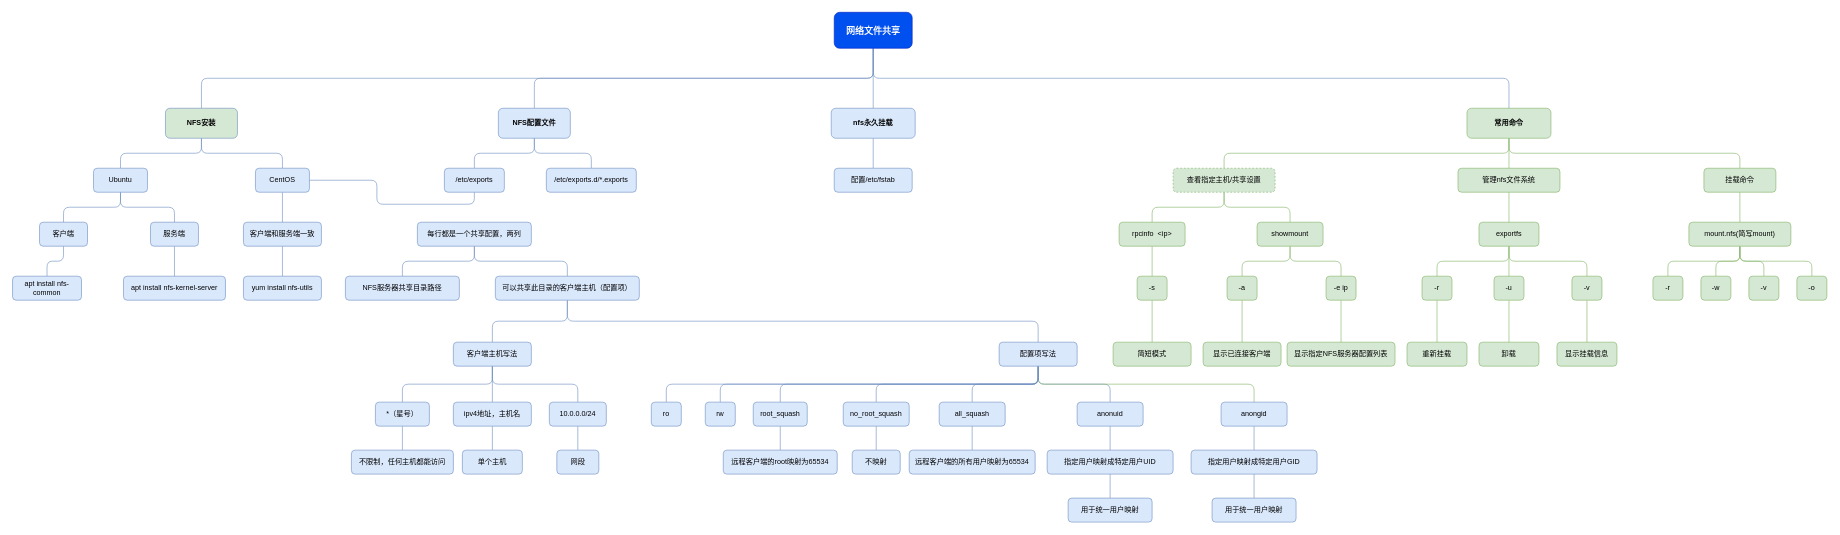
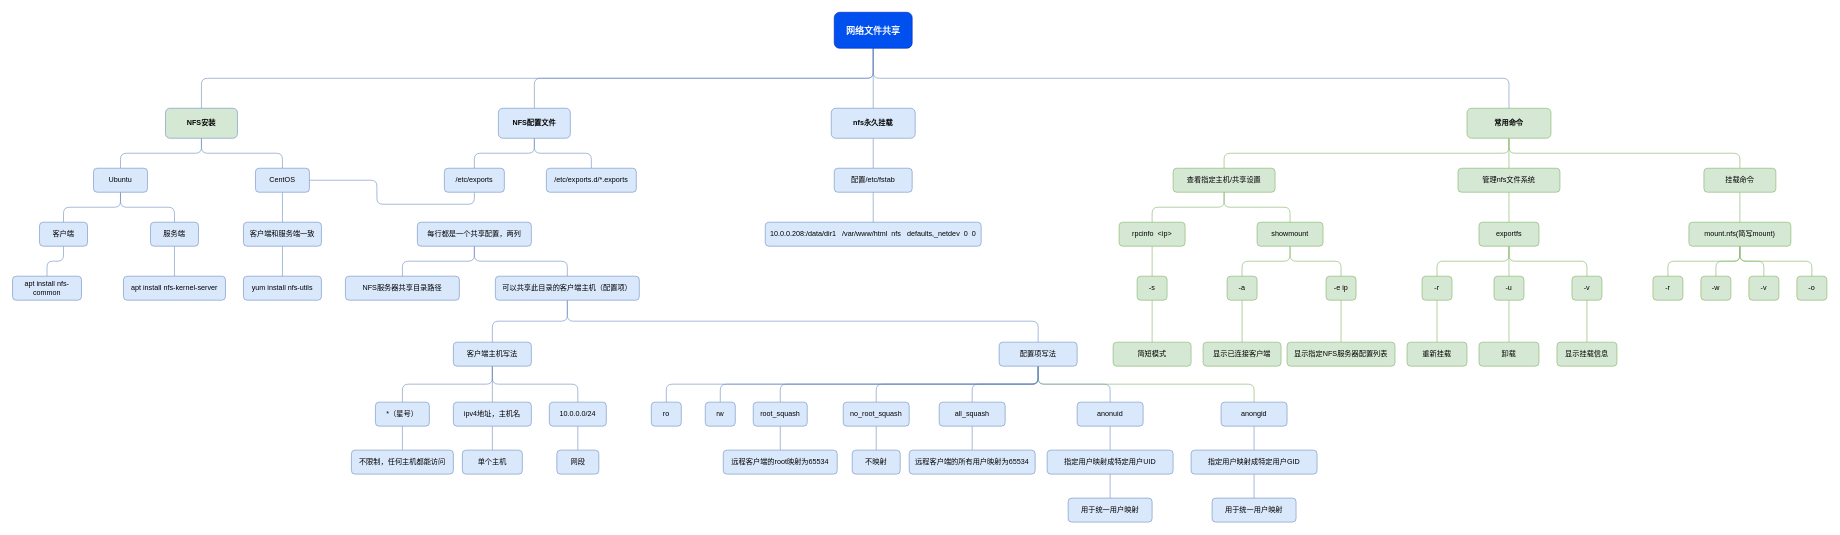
node "查看指定主机/共享设置": style dashed -> solid
edge "配置/etc/fstab" -- "10.0.0.208:/data/dir1 /var/www/html nfs defaults,_netdev 0 0": added
node "10.0.0.208:/data/dir1 /var/www/html nfs defaults,_netdev 0 0": added
